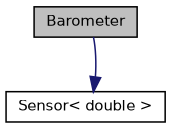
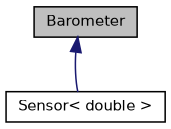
edge "Barometer" -> "Sensor< double >": reversed
